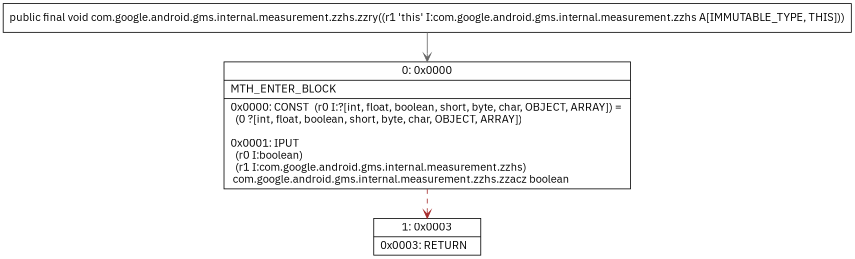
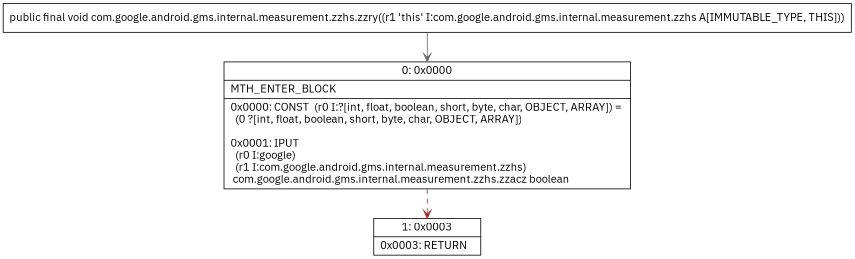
node "0: 0x0000": text "(r0 I:boolean)" -> "(r0 I:google)"
